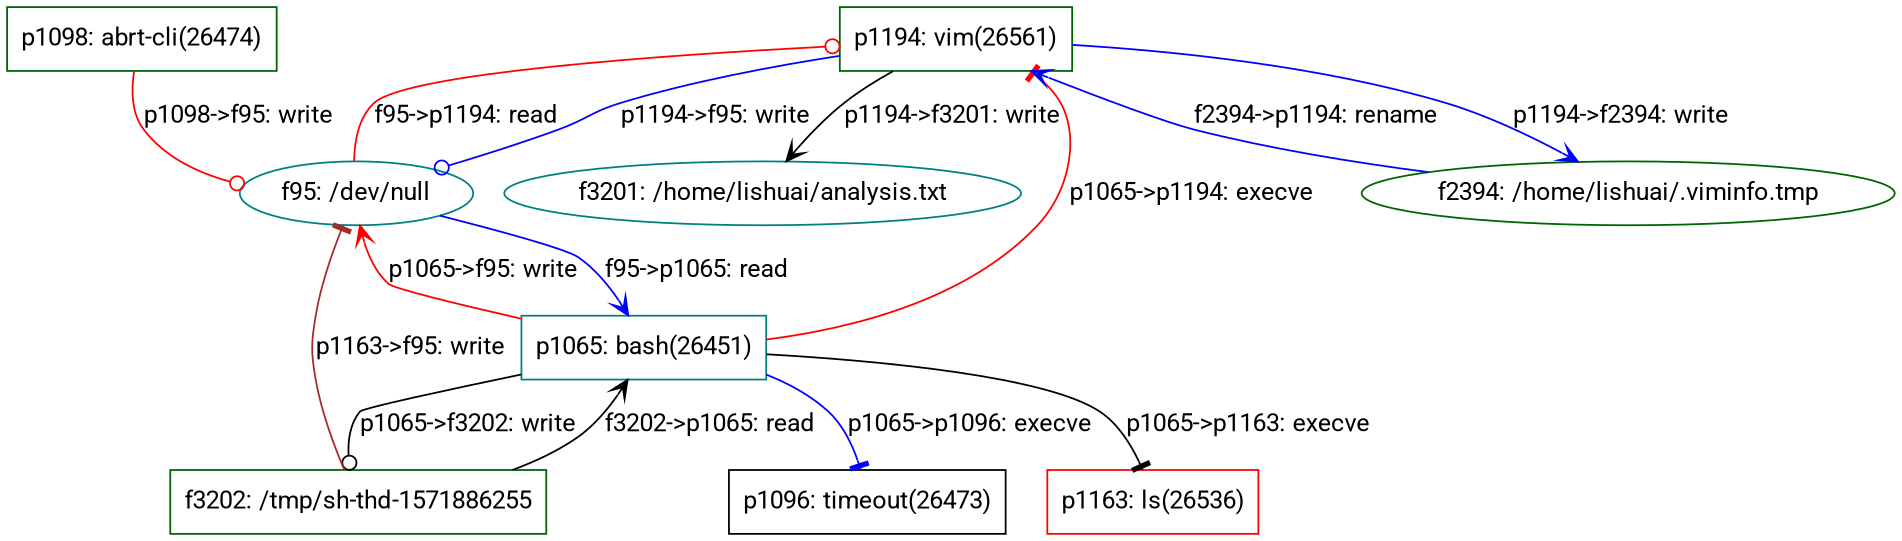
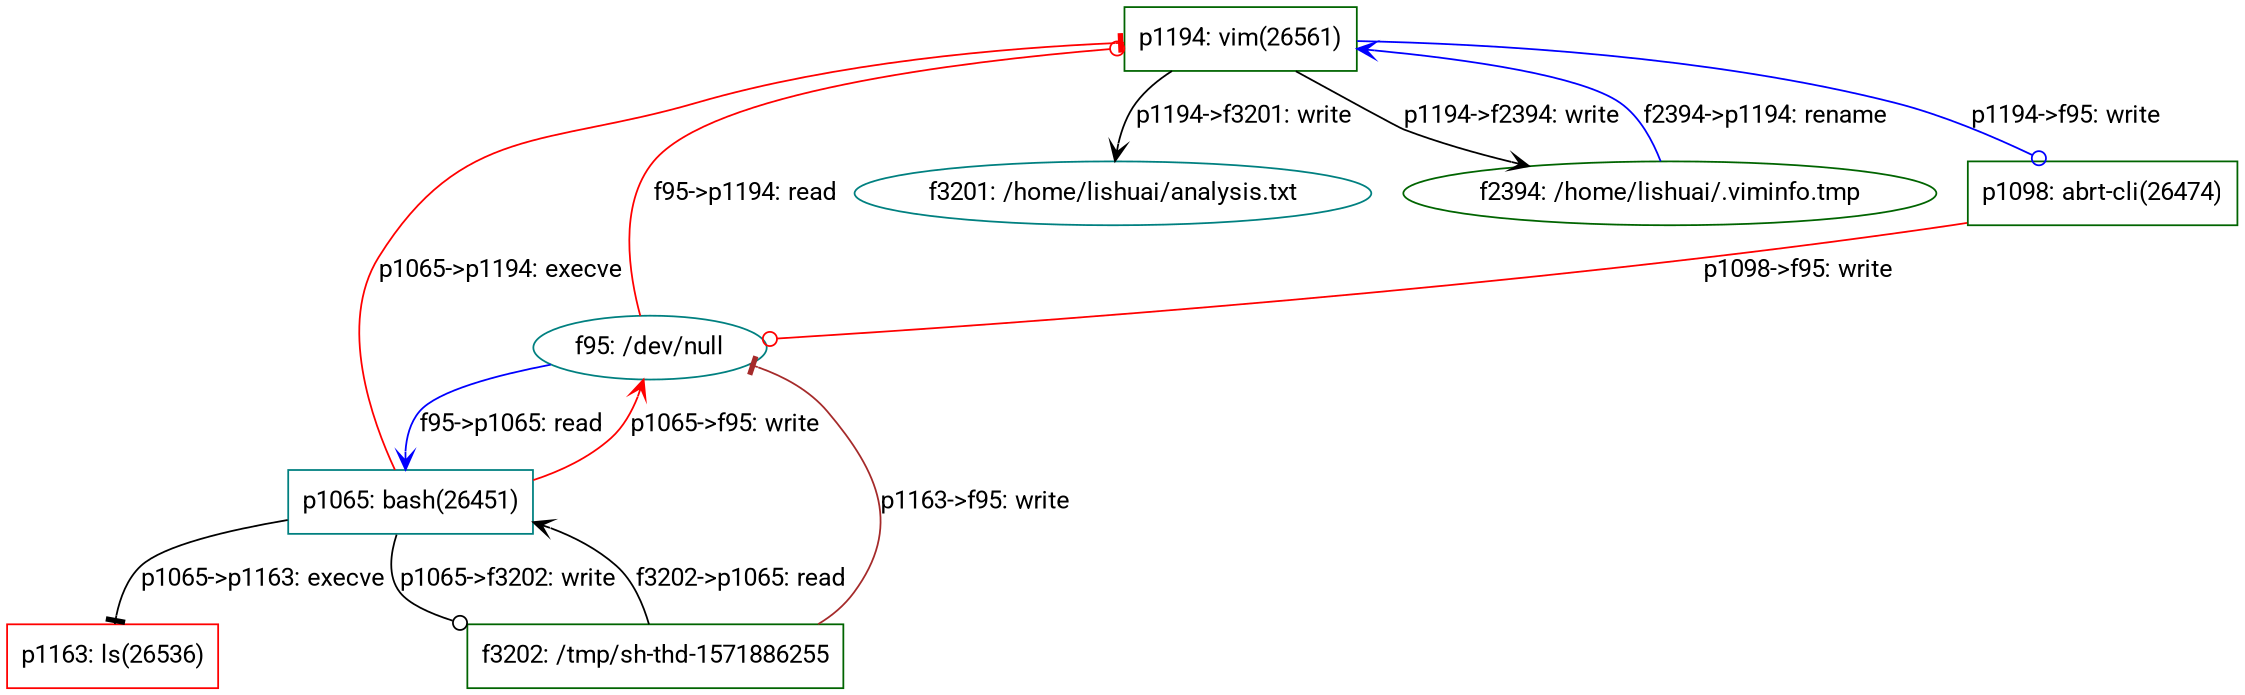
edge "p1194: vim(26561)" -> "f2394: /home/lishuai/.viminfo.tmp": color blue -> black
edge "p1194: vim(26561)" -> "f95: /dev/null": now "p1194: vim(26561)" -> "p1098: abrt-cli(26474)"
node "p1096: timeout(26473)": removed
